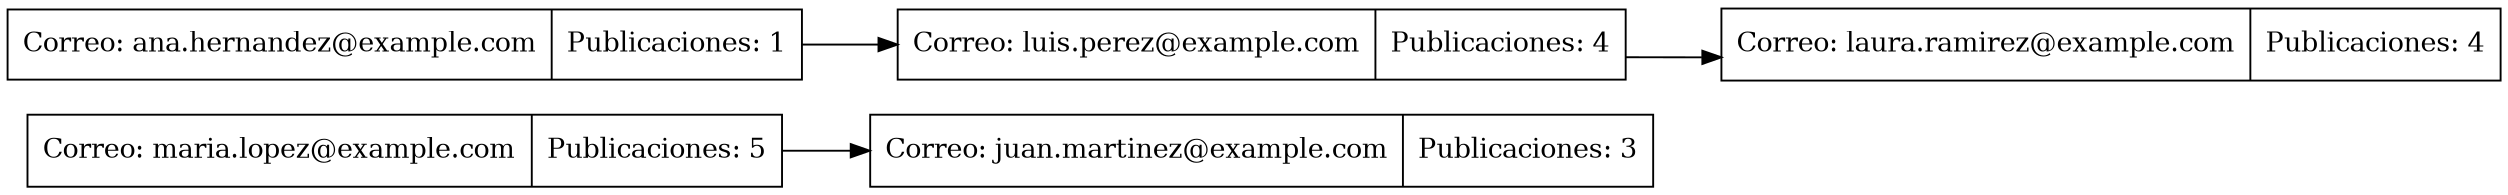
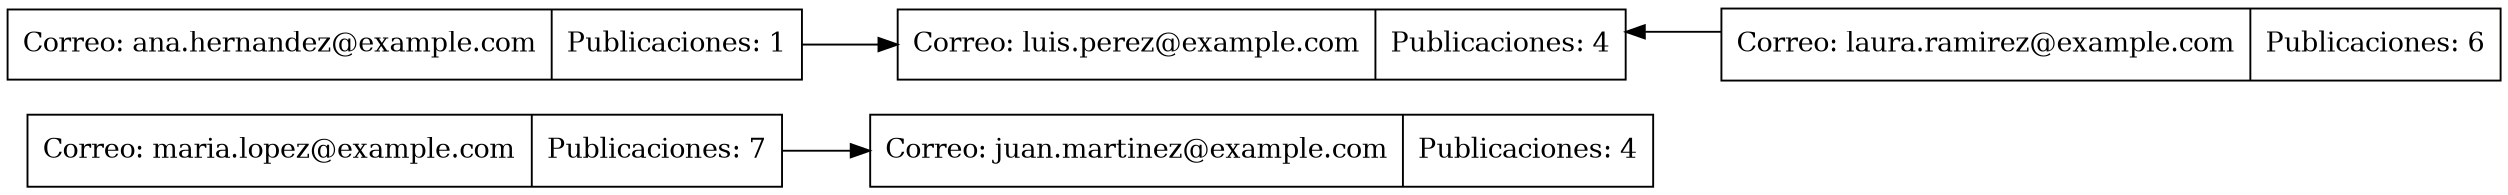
node "Correo: laura.ramirez@example.com": text "Publicaciones: 4" -> "Publicaciones: 6"
edge "Correo: luis.perez@example.com" -> "Correo: laura.ramirez@example.com": reversed
node "Correo: maria.lopez@example.com": text "Publicaciones: 5" -> "Publicaciones: 7"
node "Correo: juan.martinez@example.com": text "Publicaciones: 3" -> "Publicaciones: 4"
